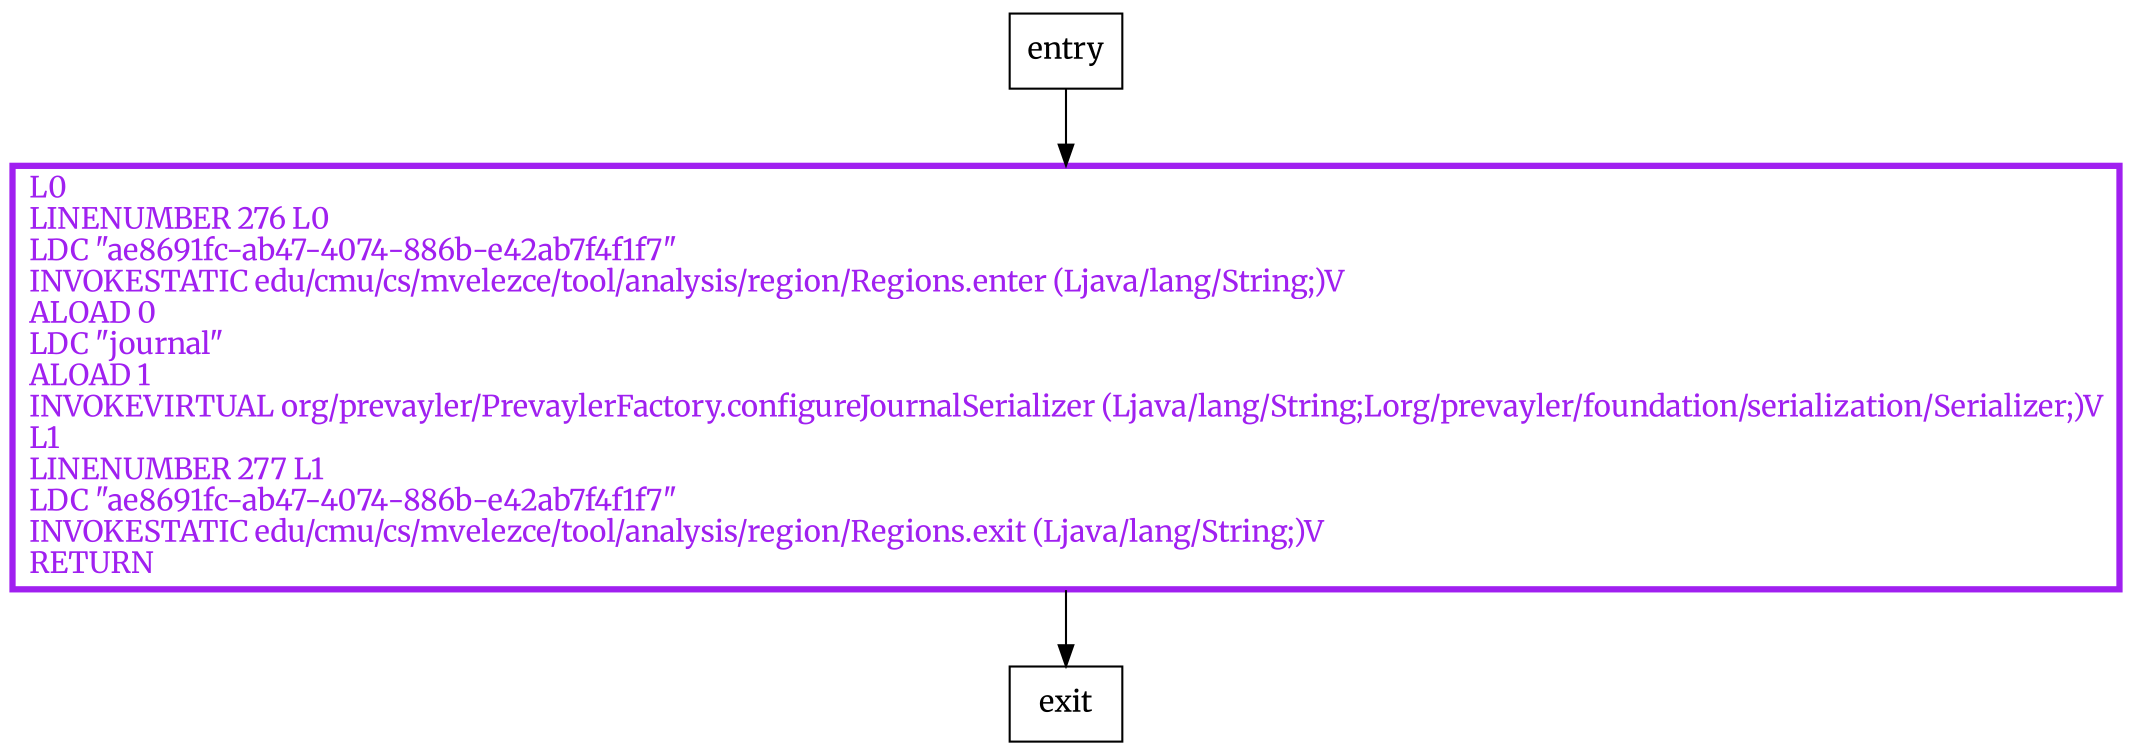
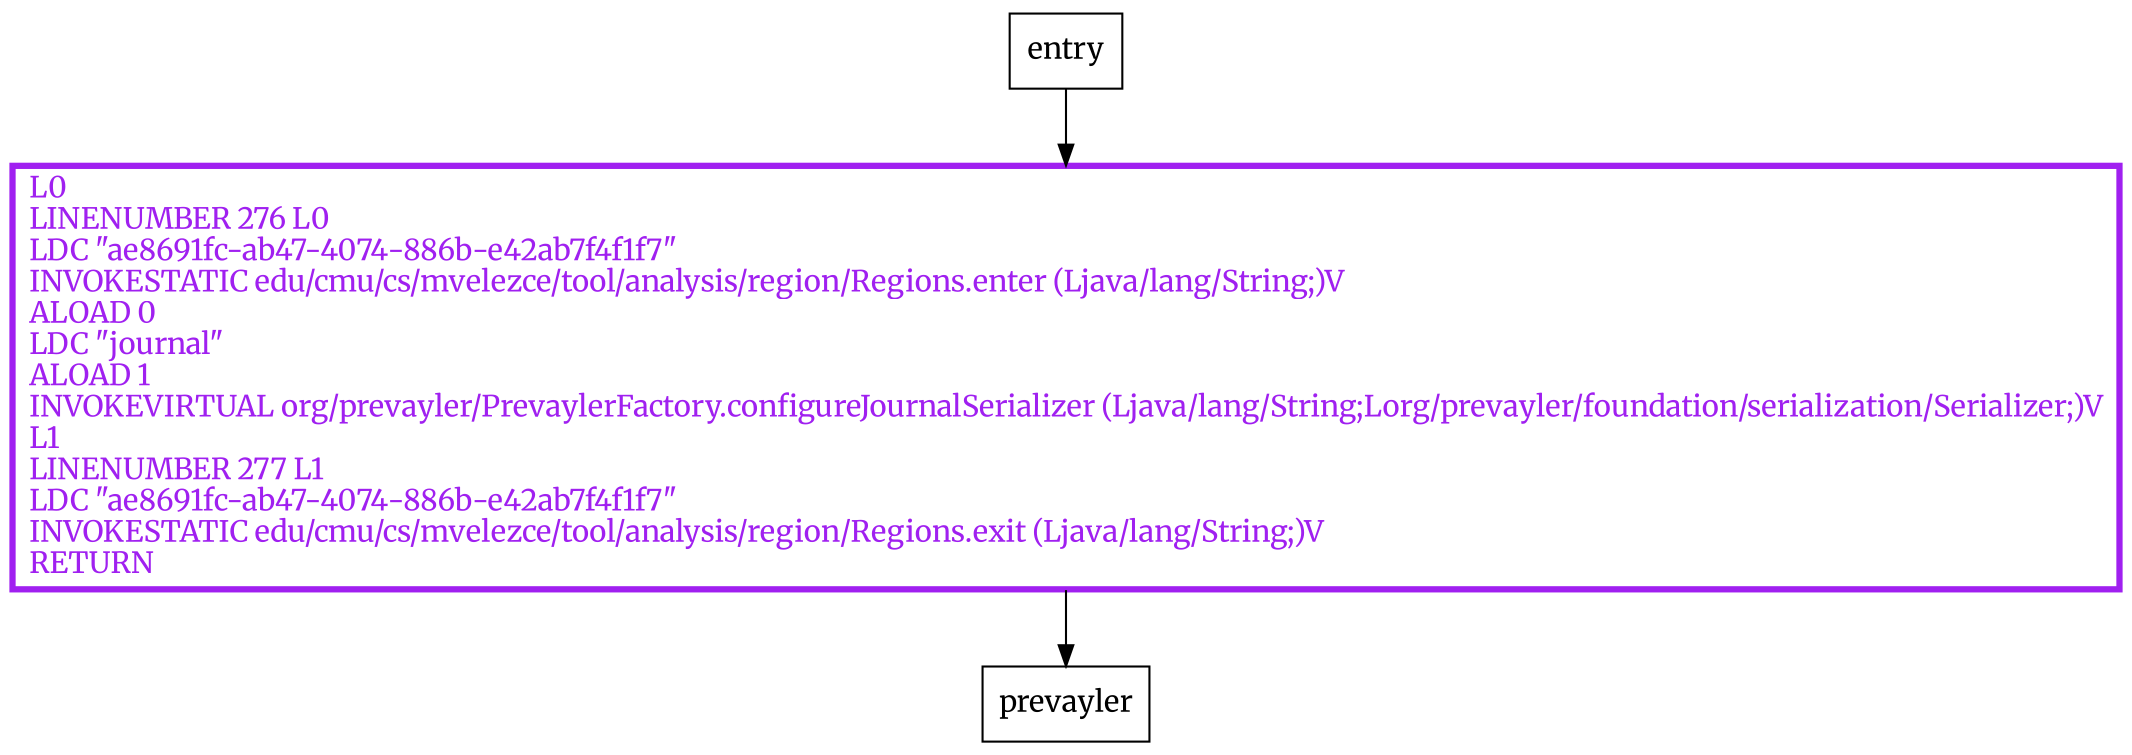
node "exit": label "exit" -> "prevayler"
